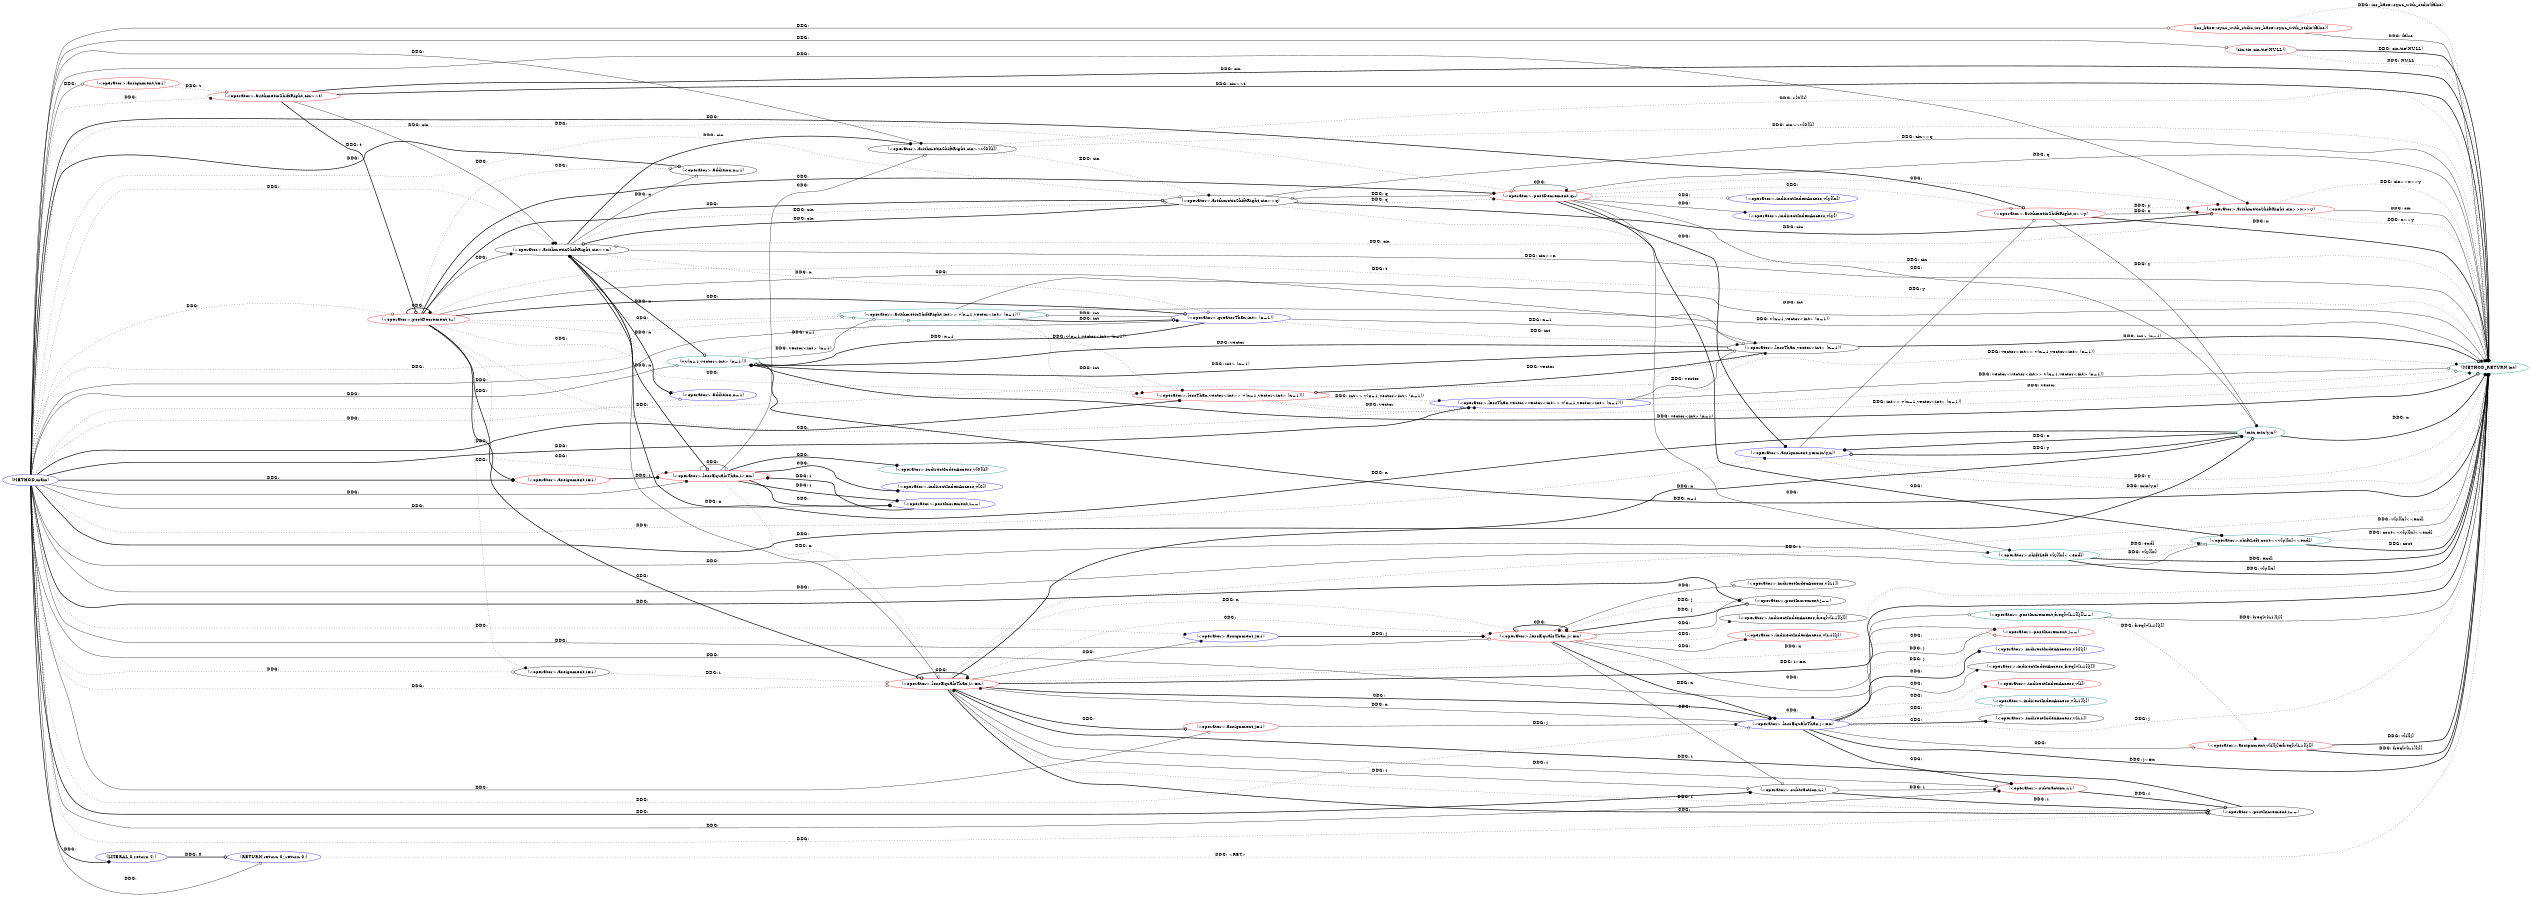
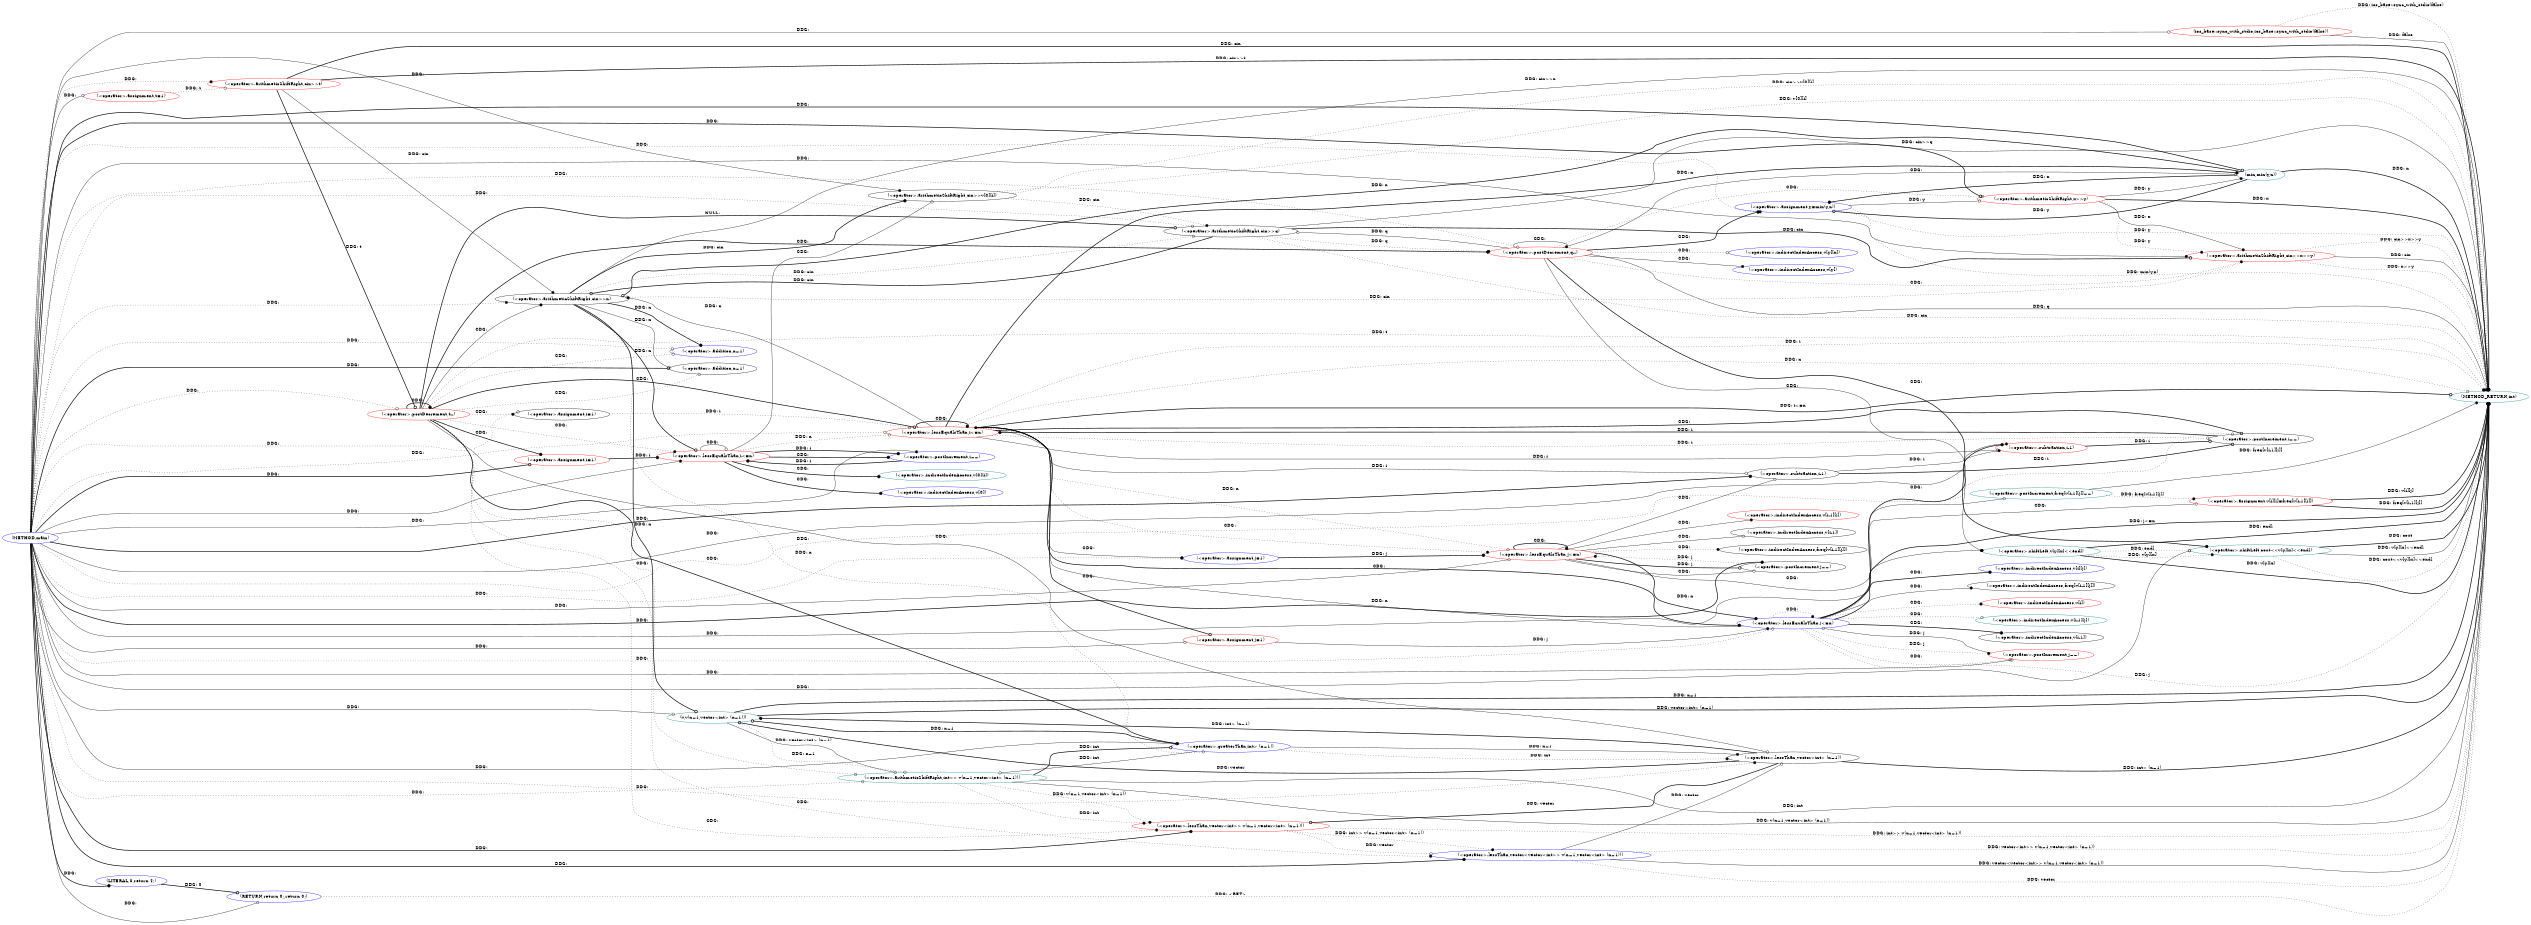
node "(cin.tie,cin.tie(NULL))": removed
edge "(<operator>.postDecrement,t--)" -> "(<operator>.arithmeticShiftRight,cin>>q)": label "CDG: " -> "NULL: "
